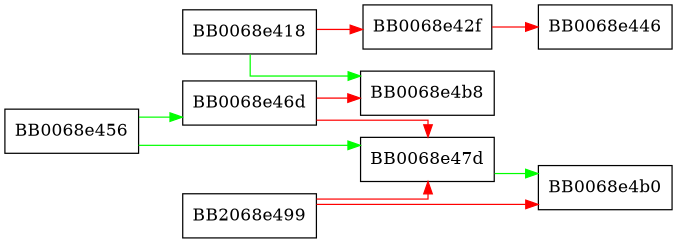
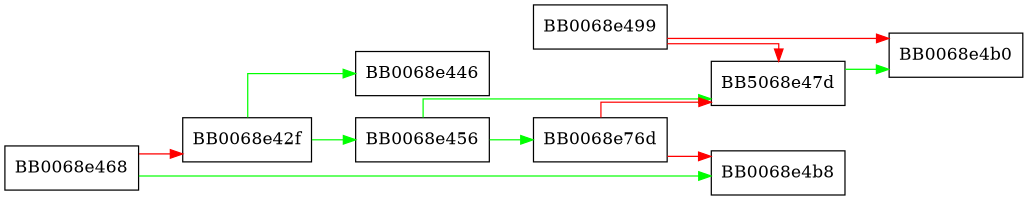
edge "BB0068e42f" -> "BB0068e446": color red -> green
node "BB0068e418": label "BB0068e418" -> "BB0068e468"
node "BB0068e46d": label "BB0068e46d" -> "BB0068e76d"
edge "BB0068e42f" -> "BB0068e456": added
node "BB0068e47d": label "BB0068e47d" -> "BB5068e47d"
node "BB2068e499": label "BB2068e499" -> "BB0068e499"
